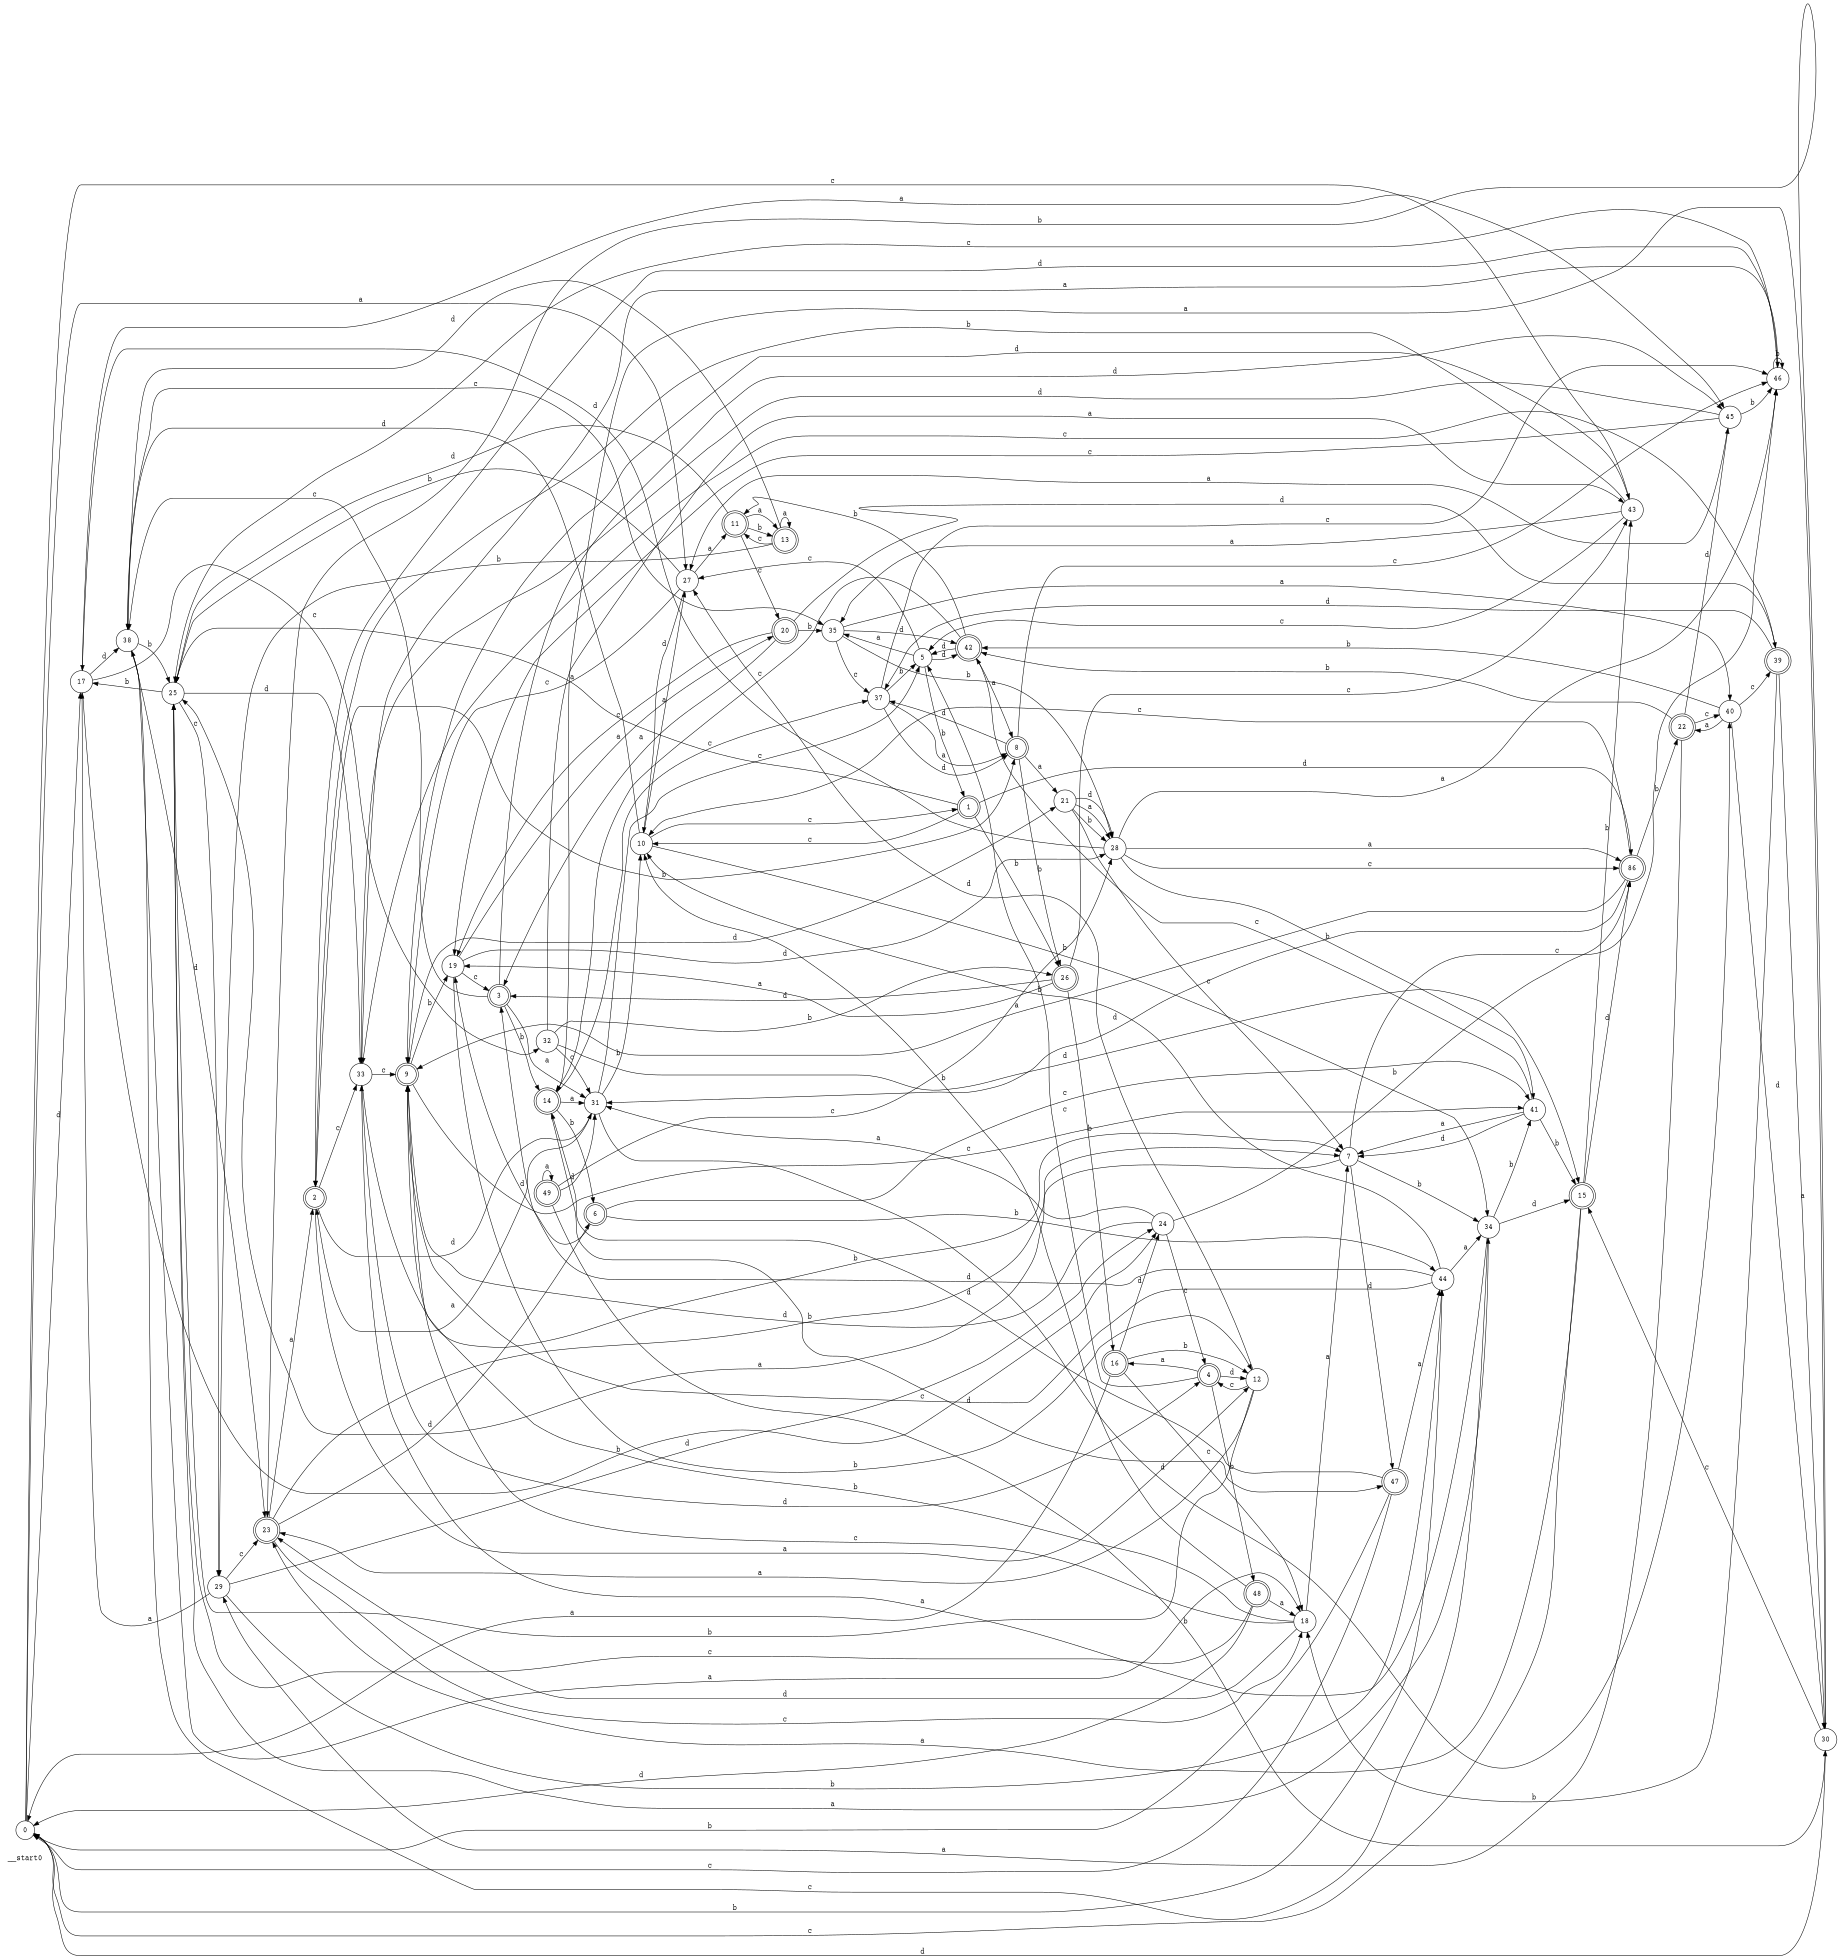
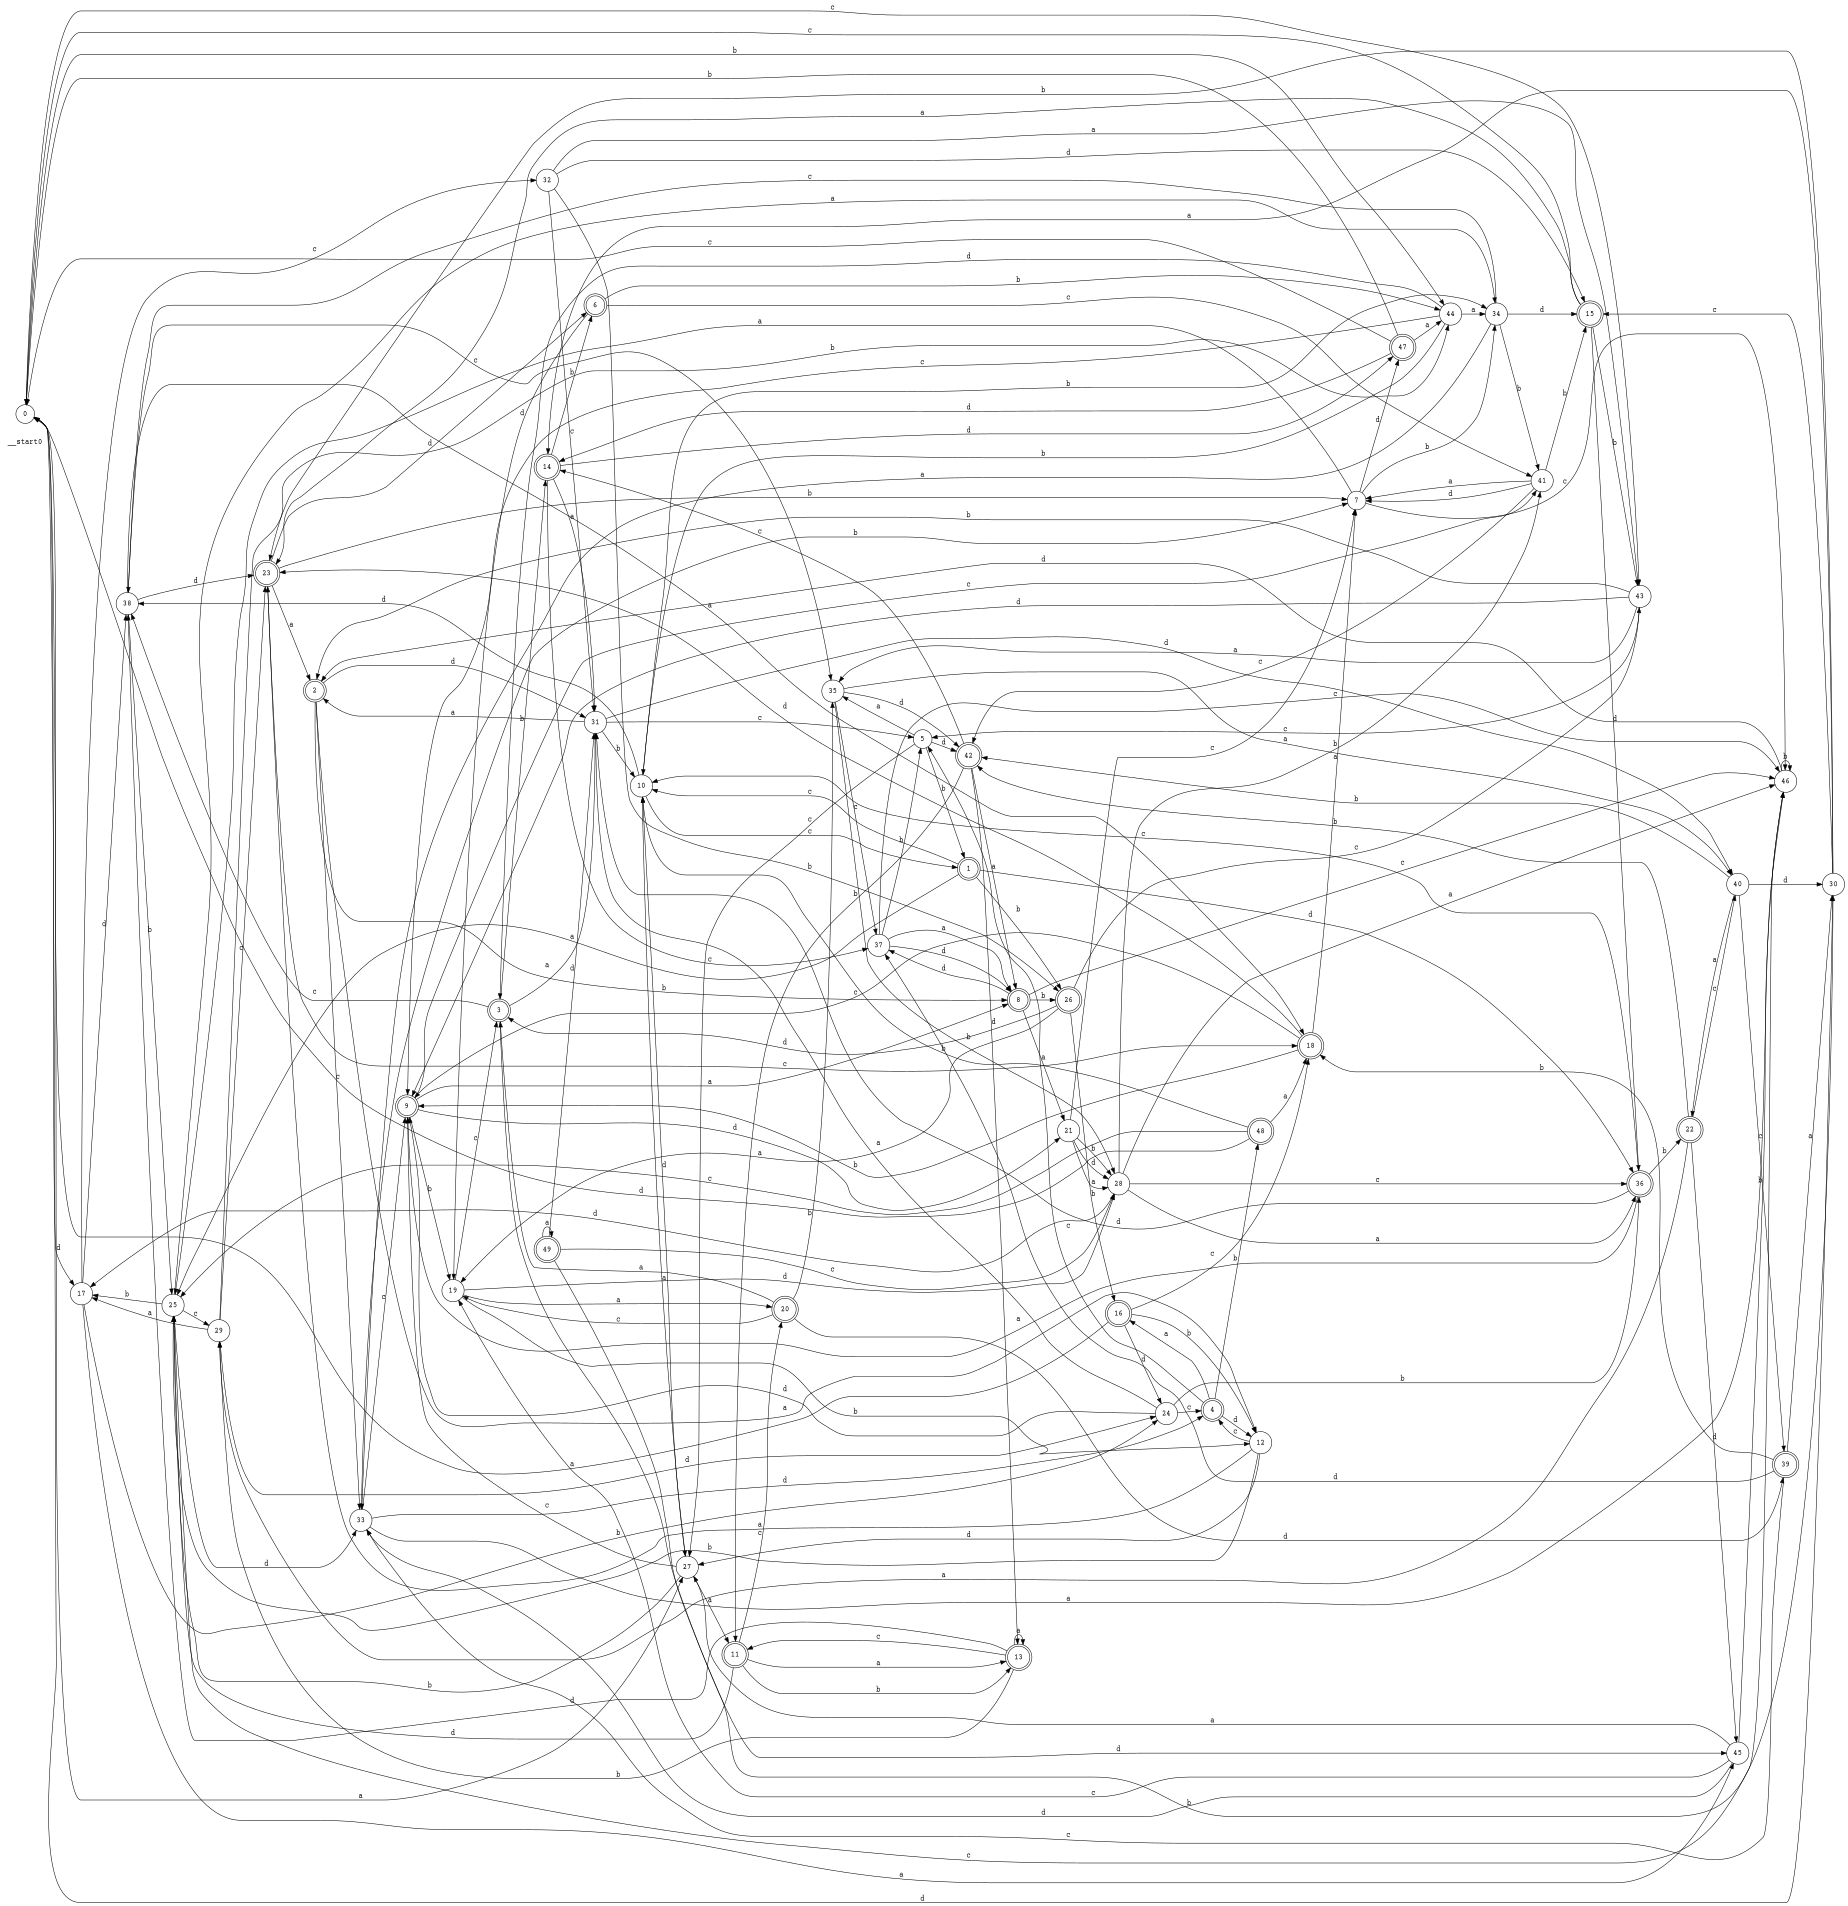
edge "42" -> "5": now "42" -> "13"
node "86": label "86" -> "36"
edge "9" -> "8": added, label "a"
node "18": shape circle -> doublecircle
